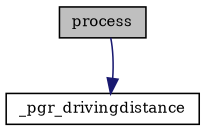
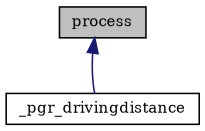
edge "process" -> "_pgr_drivingdistance": reversed
